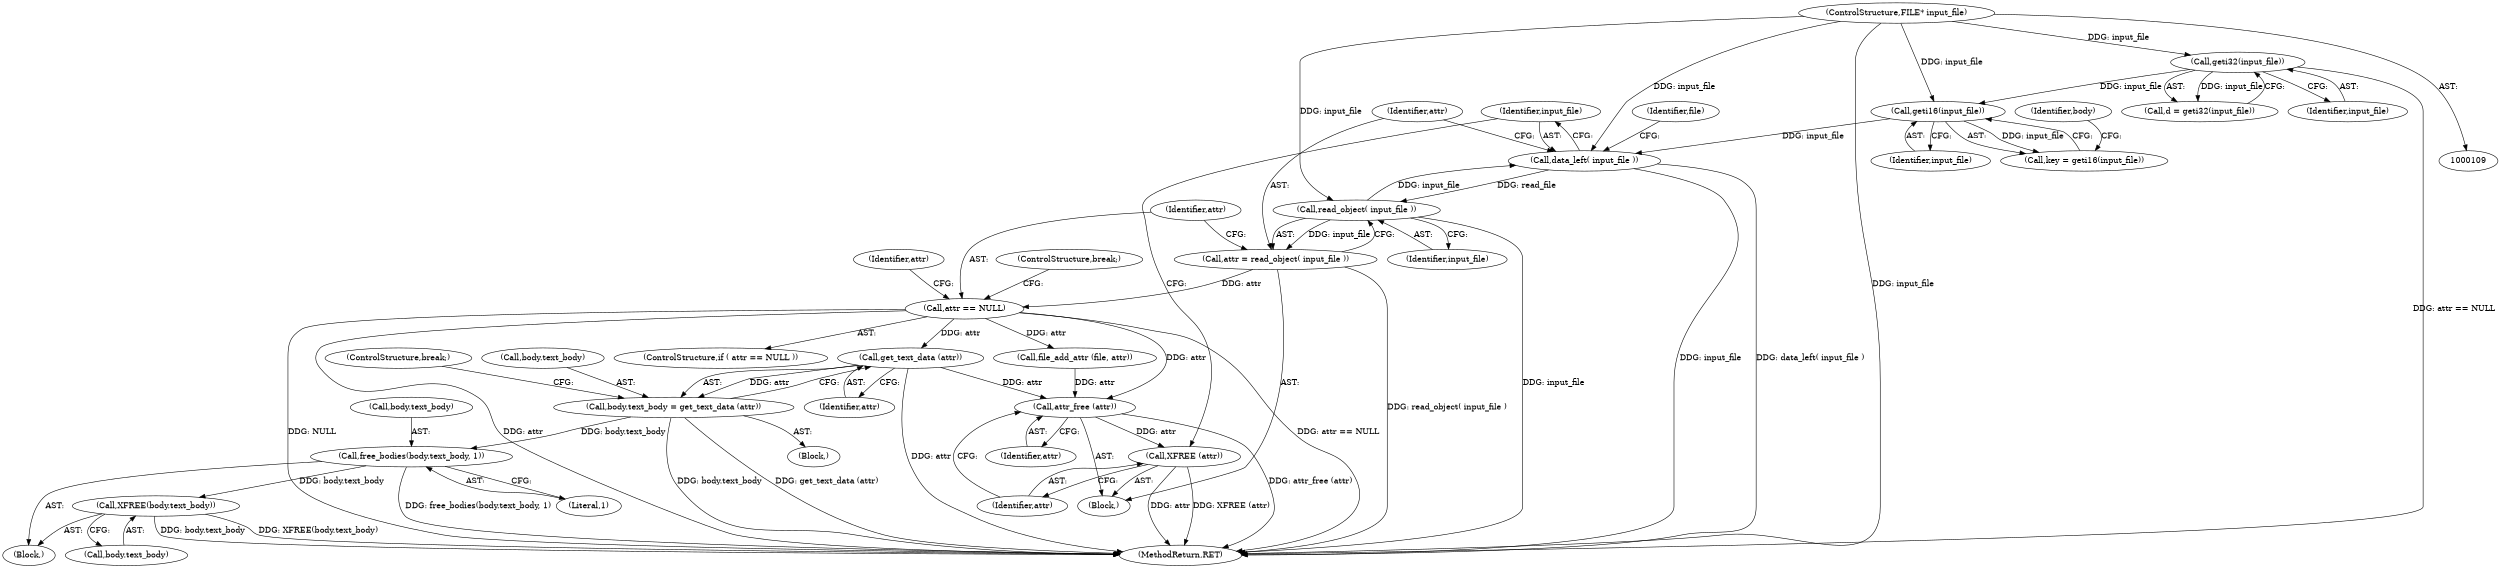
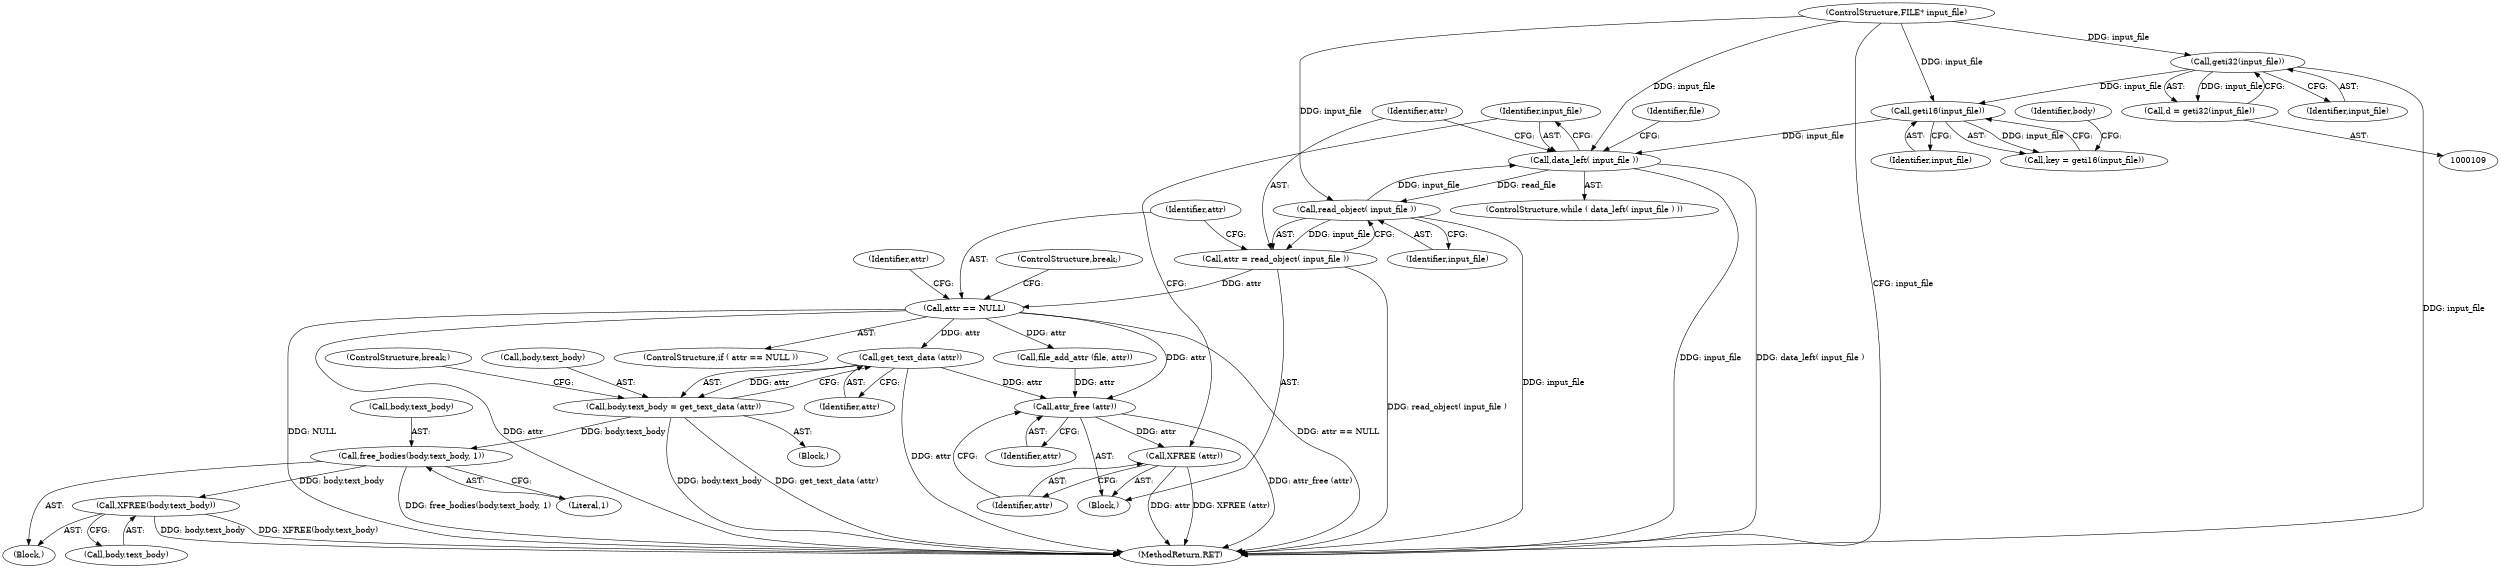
edge "(ControlStructure,FILE* input_file)" -> "1000109": now "(Call,d = geti32(input_file))" -> "1000109"
node "(ControlStructure,while ( data_left( input_file ) ))": added
edge "(ControlStructure,FILE* input_file)" -> "(MethodReturn,RET)": label "DDG: input_file" -> "CFG: input_file"
edge "(Call,geti32(input_file))" -> "(MethodReturn,RET)": label "DDG: attr == NULL" -> "DDG: input_file"
